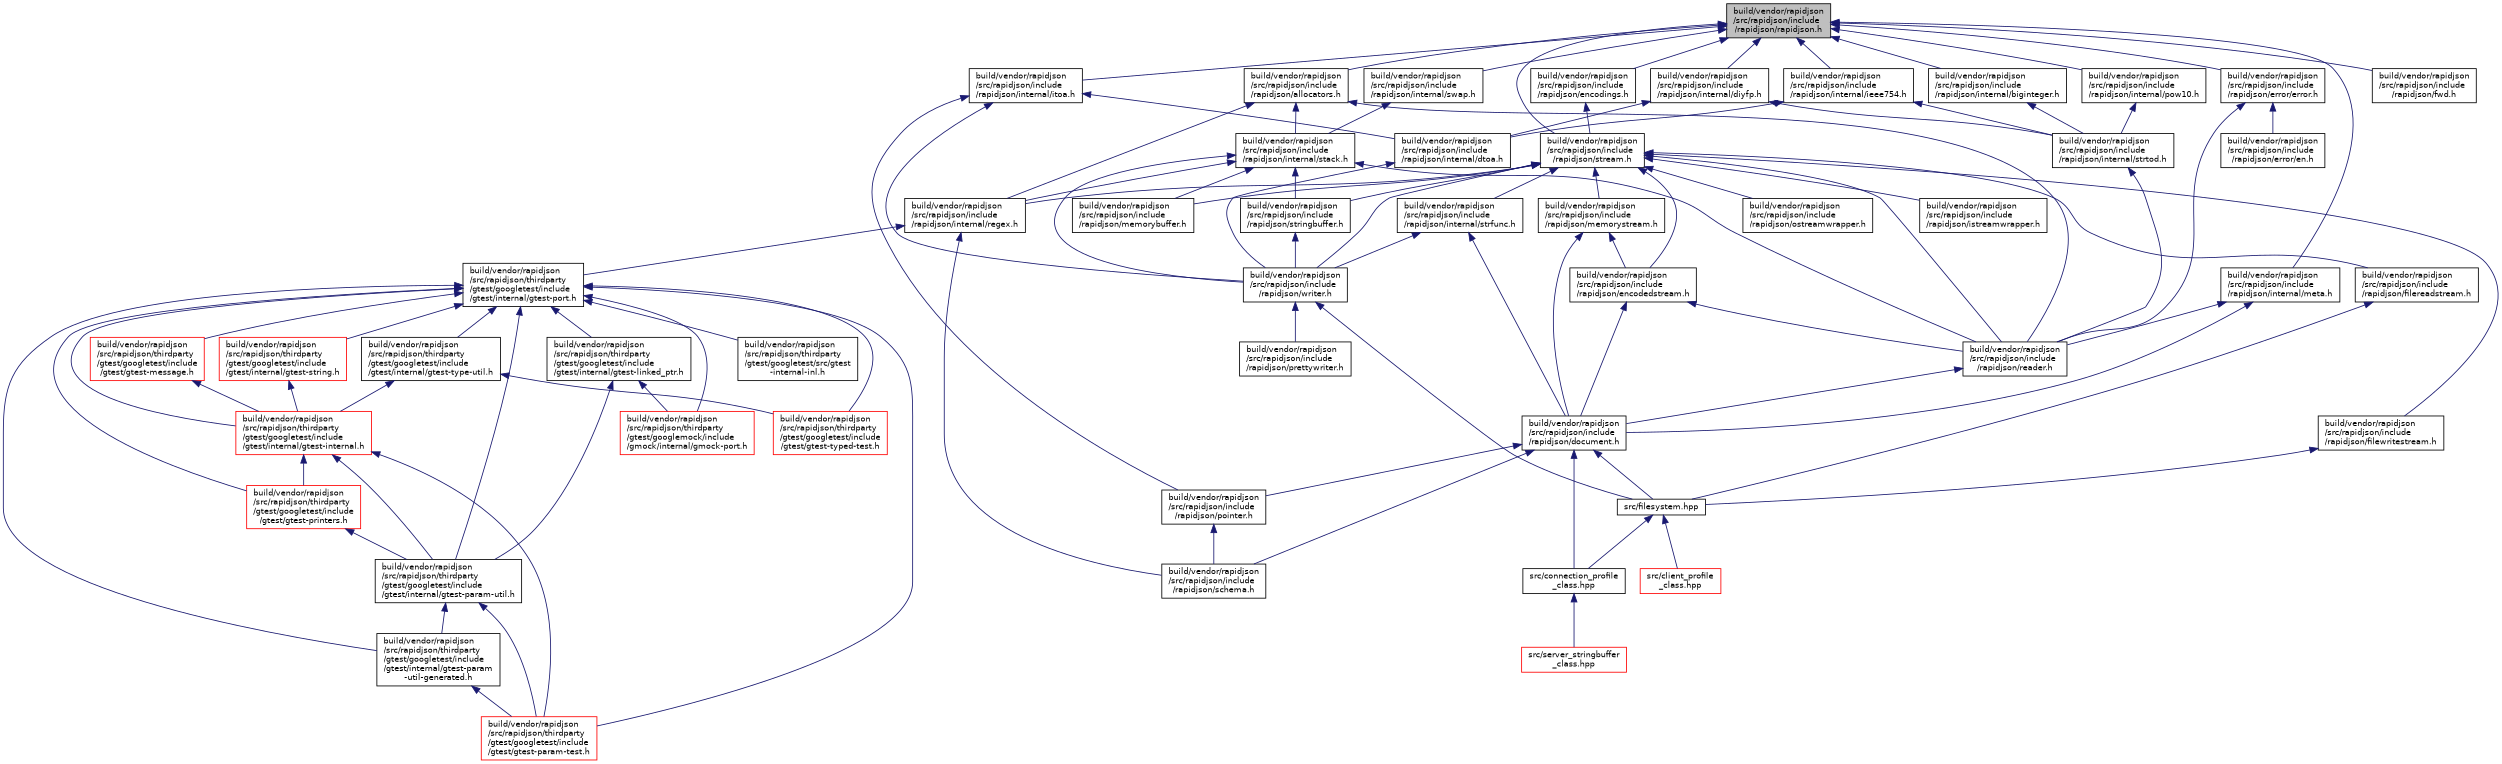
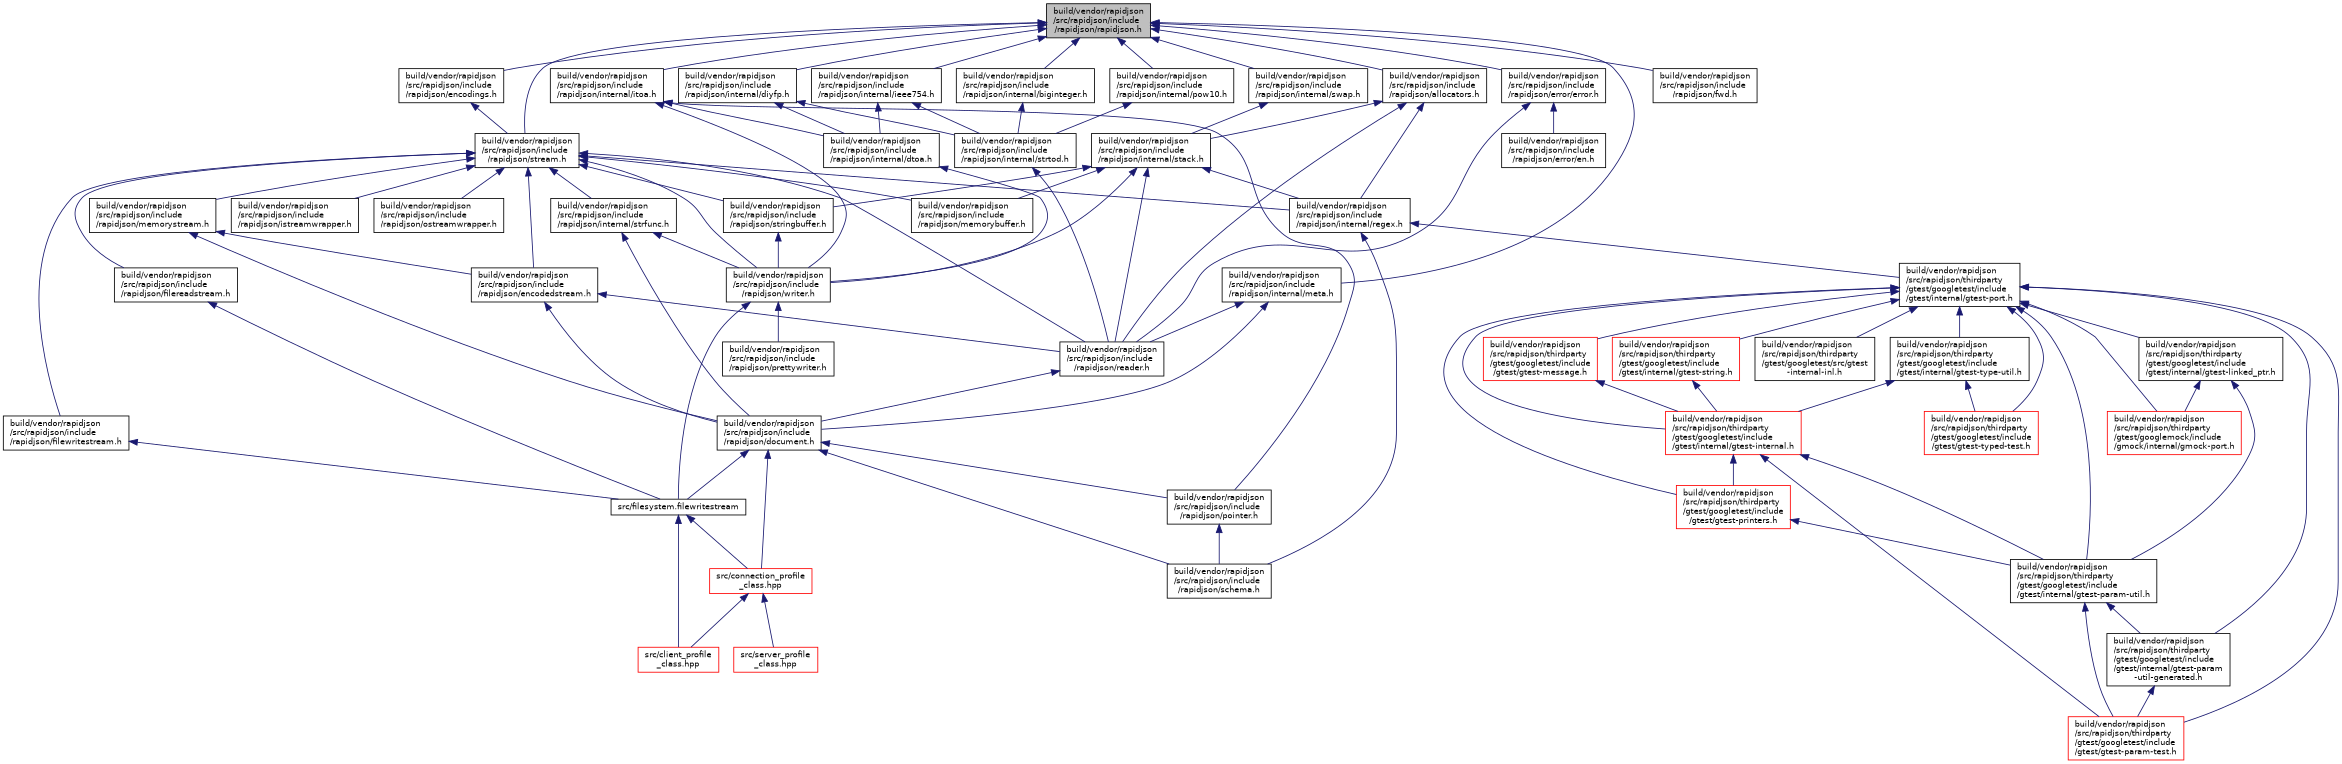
node "src/filesystem.hpp": label "src/filesystem.hpp" -> "src/filesystem.filewritestream"
node "src/connection_profile _class.hpp": color black -> red
edge "src/client_profile _class.hpp" -> "src/connection_profile _class.hpp": added
node "src/server_stringbuffer _class.hpp": label "src/server_stringbuffer _class.hpp" -> "src/server_profile _class.hpp"
